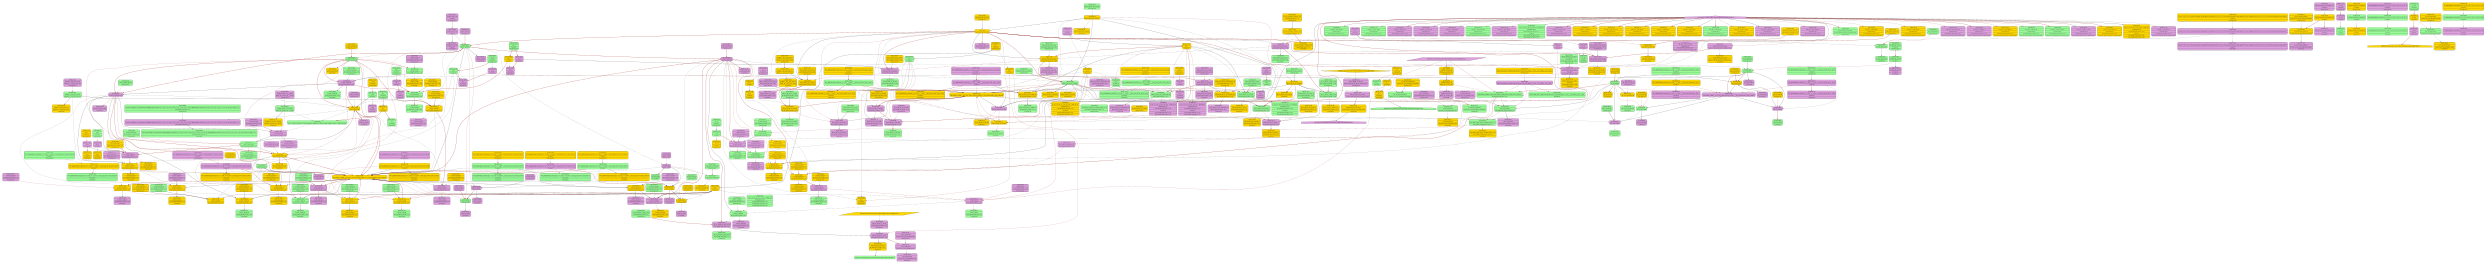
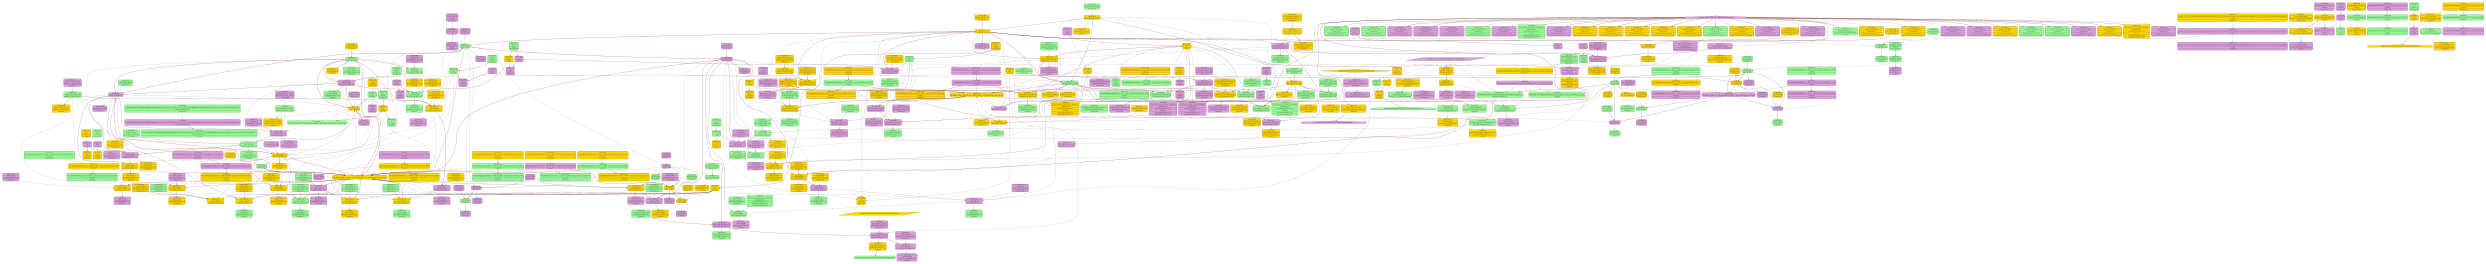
edge "CE0x4c21430" -> "CE0x4c21670": now "CE0x4c21a10" -> "CE0x4c21670"
